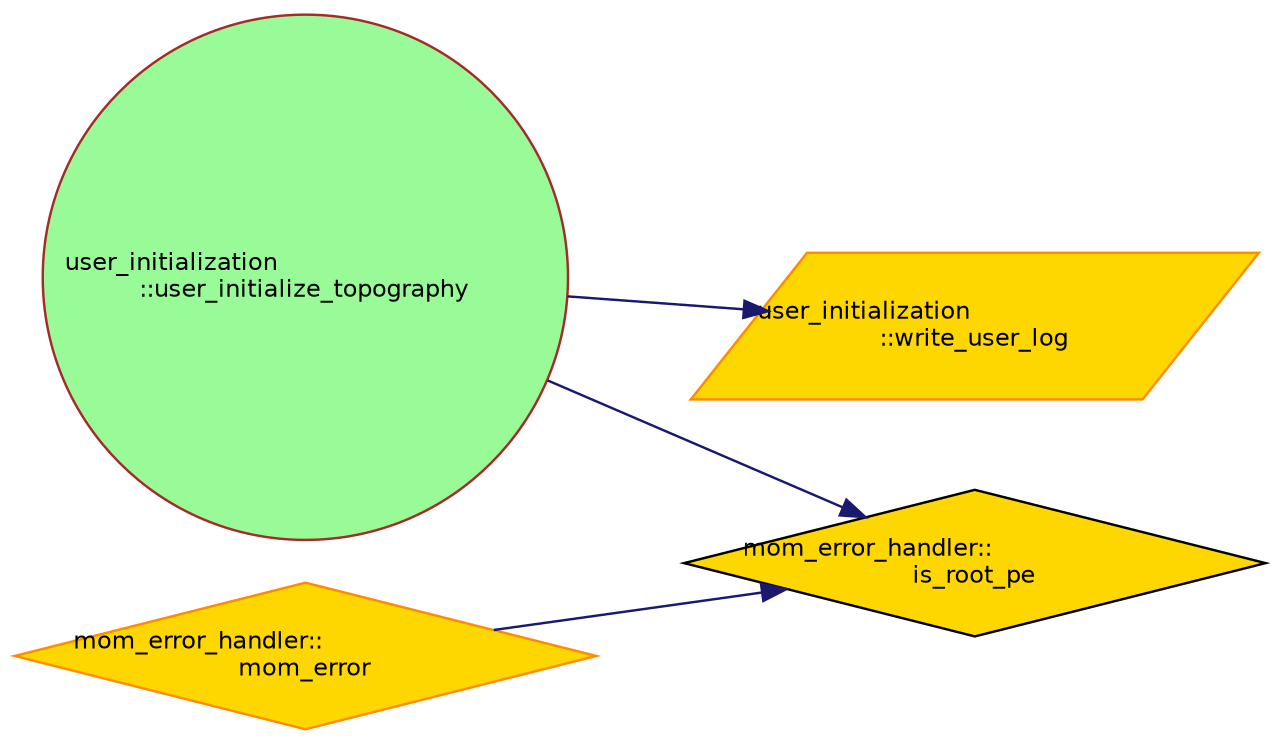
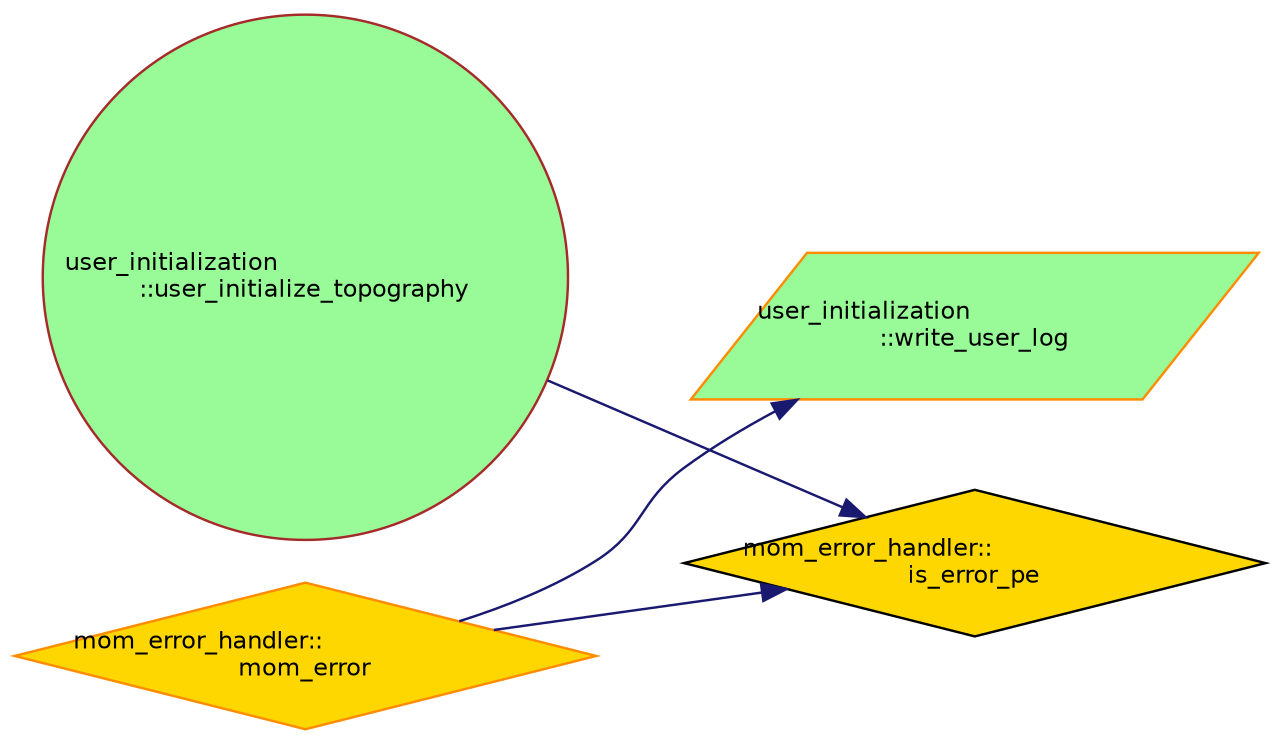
edge "user_initialization ::user_initialize_topography" -> "user_initialization ::write_user_log": now "mom_error_handler:: mom_error" -> "user_initialization ::write_user_log"
node "user_initialization ::write_user_log": fillcolor gold -> palegreen
node "mom_error_handler:: is_root_pe": label "mom_error_handler:: is_root_pe" -> "mom_error_handler:: is_error_pe"
